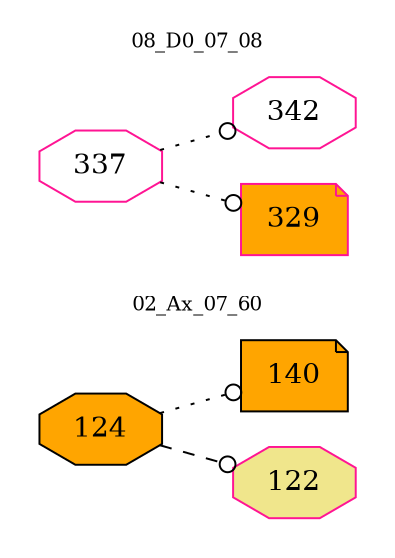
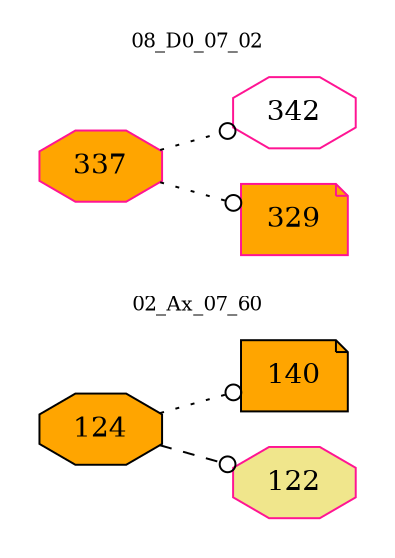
cluster "08_D0_07_08": label "08_D0_07_08" -> "08_D0_07_02"
node "337": fillcolor white -> orange
